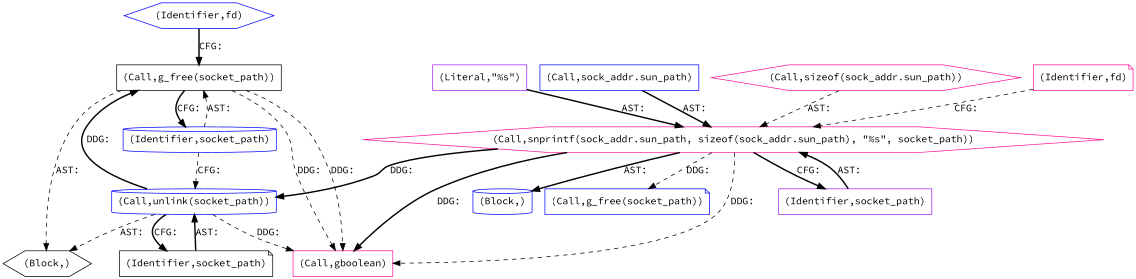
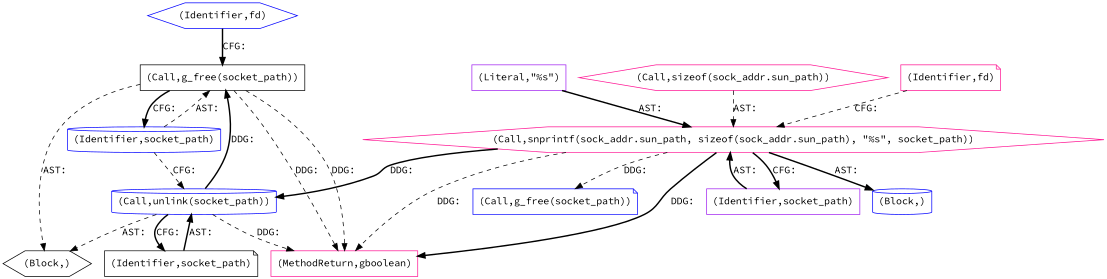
node "(Call,sock_addr.sun_path)": removed
node "(Call,gboolean)": label "(Call,gboolean)" -> "(MethodReturn,gboolean)"
